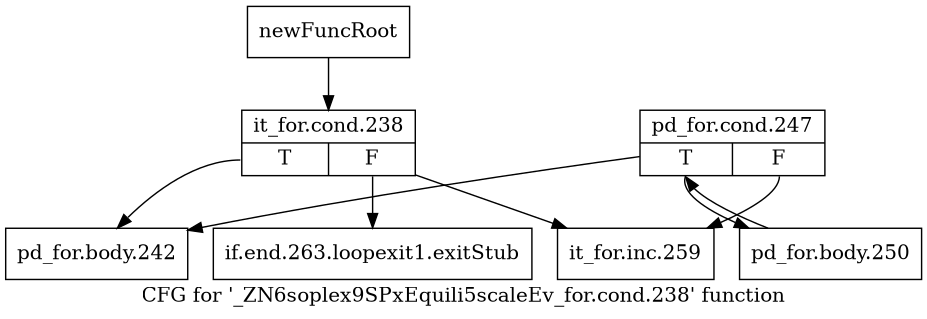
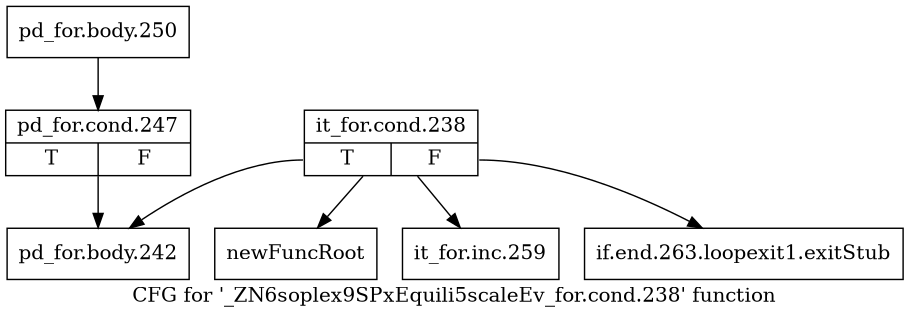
edge "newFuncRoot" -> "it_for.cond.238": reversed
edge "pd_for.cond.247" -> "pd_for.body.250": removed
edge "pd_for.cond.247" -> "it_for.inc.259": removed
